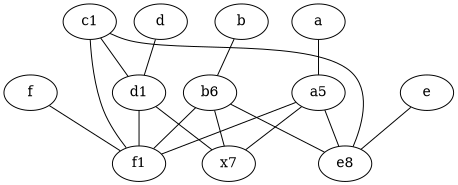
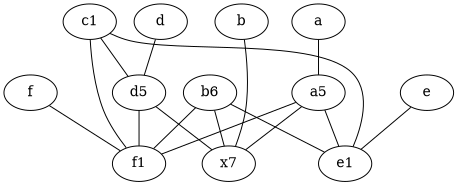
edge "b" -- "b6": now "b" -- "x7"
node "d1": label "d1" -> "d5"
node "e8": label "e8" -> "e1"
